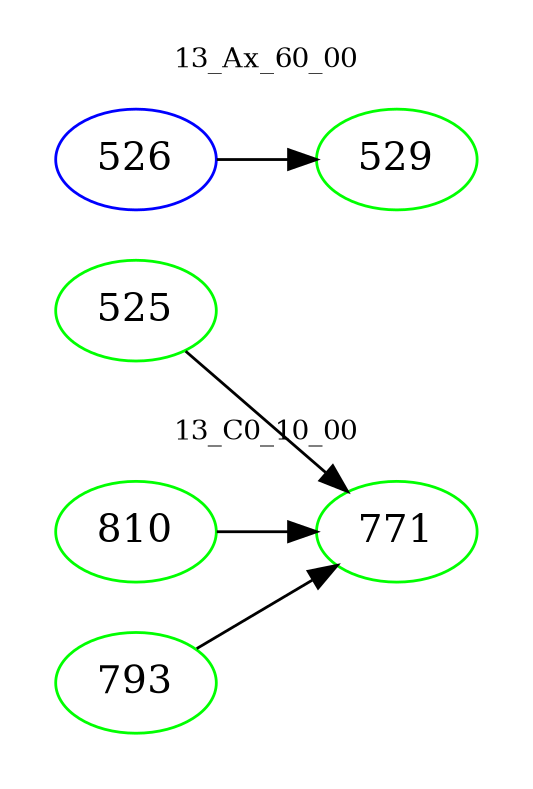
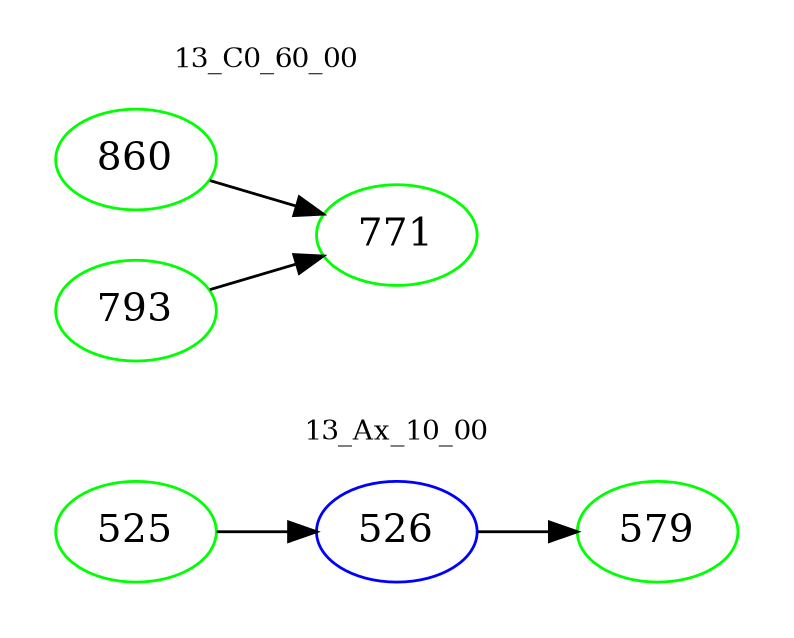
cluster "13_Ax_60_00": label "13_Ax_60_00" -> "13_Ax_10_00"
node "529": label "529" -> "579"
edge "525" -> "771": now "525" -> "526"
cluster "13_C0_10_00": label "13_C0_10_00" -> "13_C0_60_00"
node "810": label "810" -> "860"
